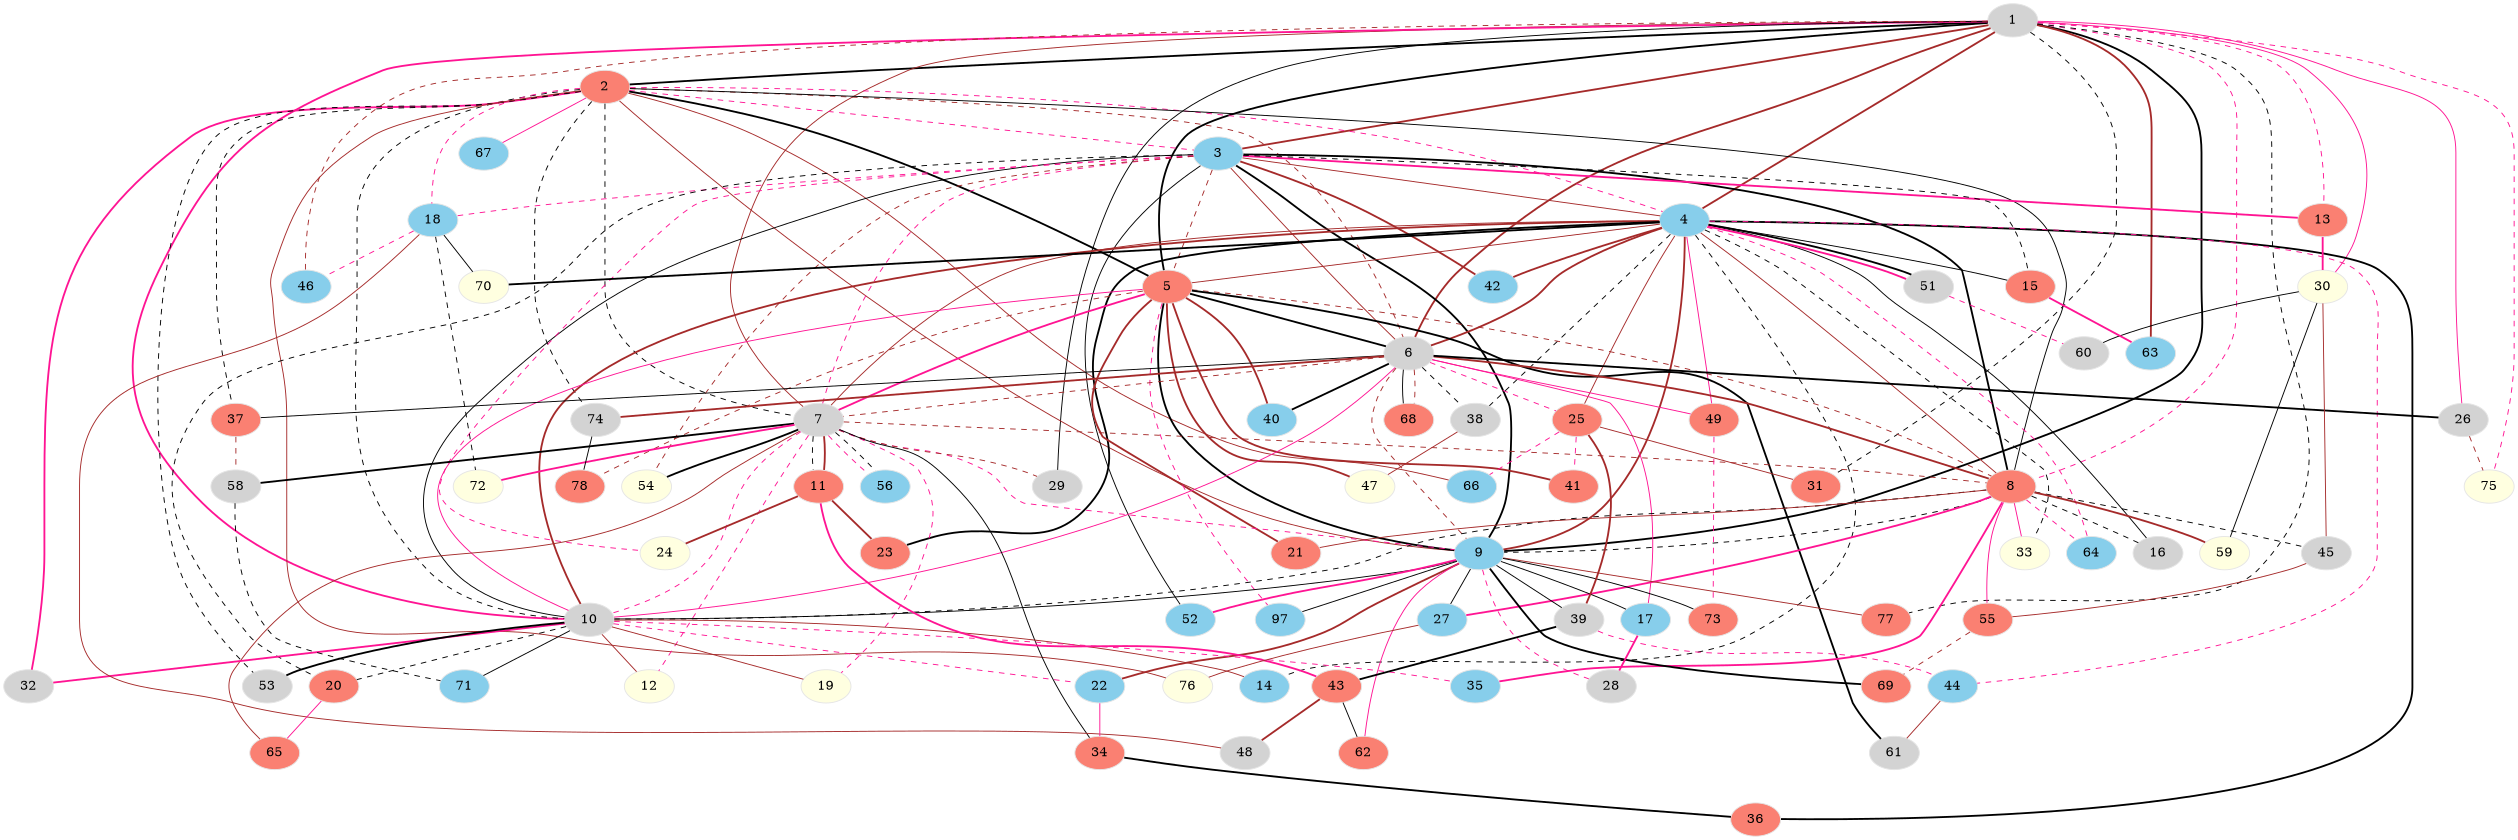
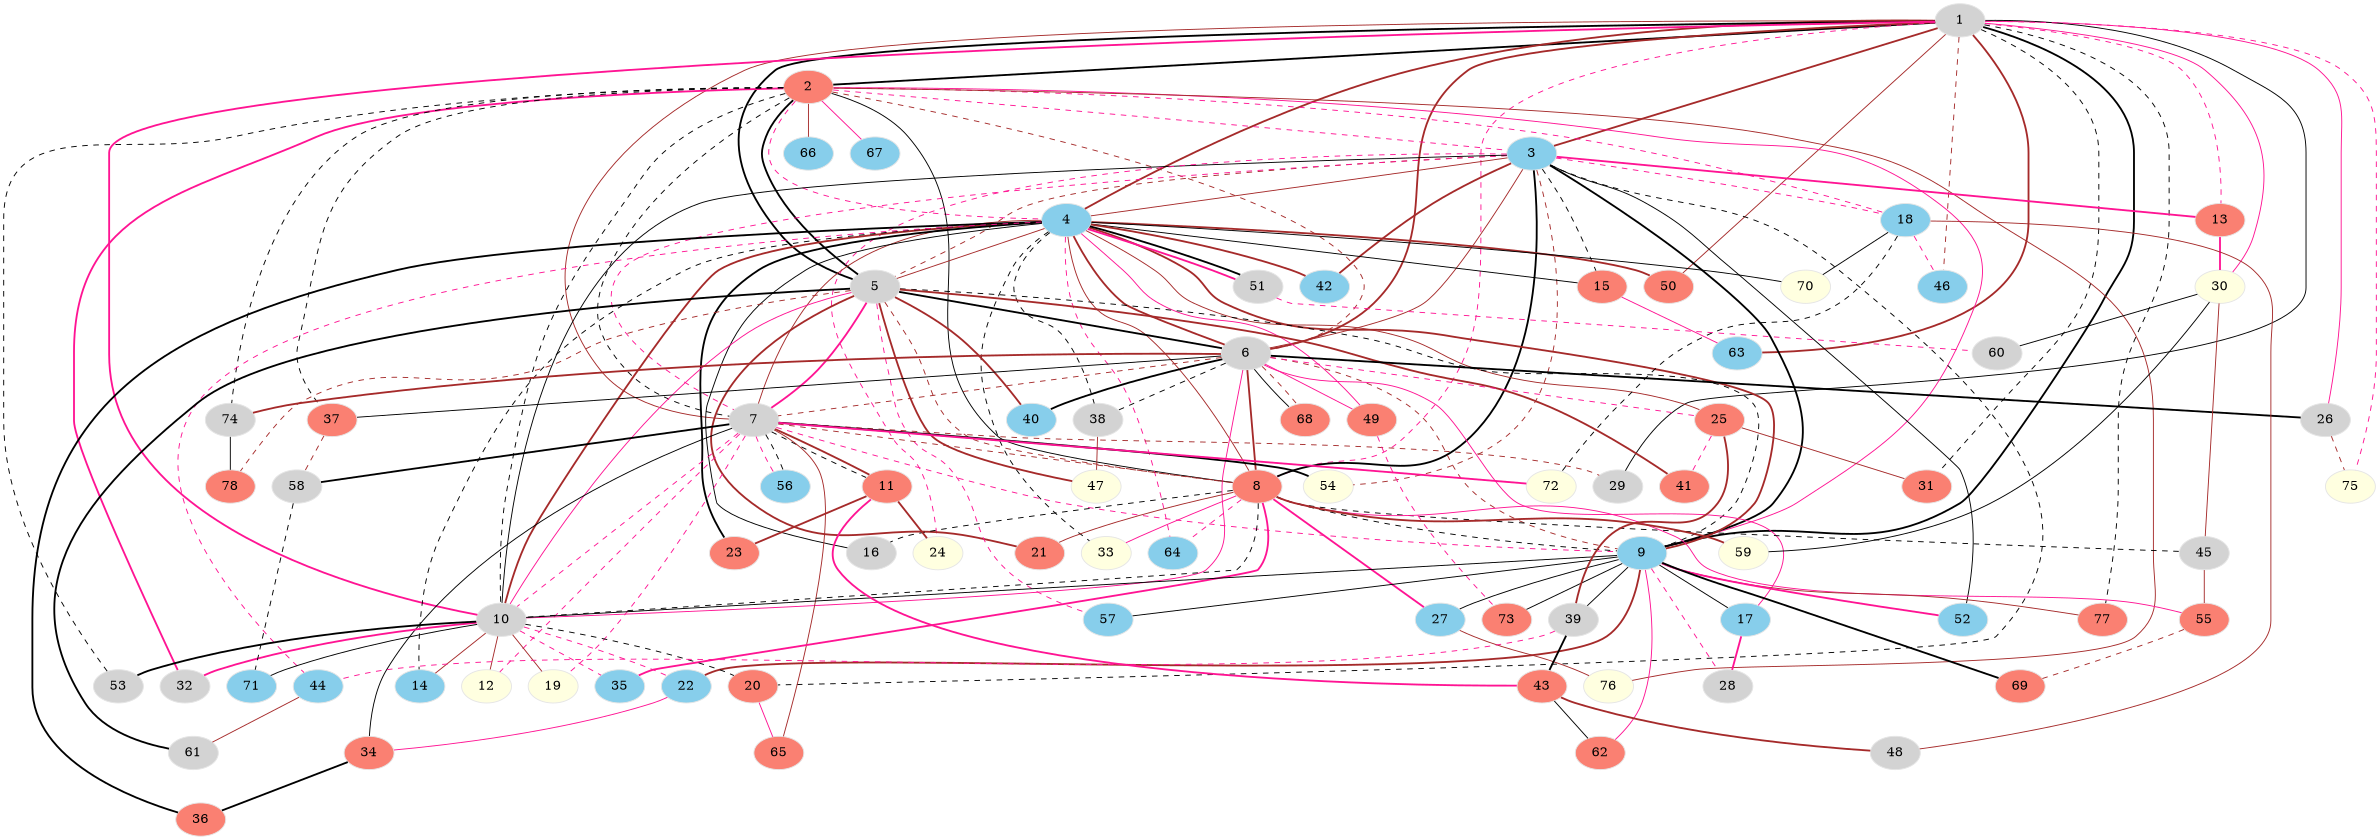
edge "4" -- "70": style bold -> solid
node "5": fillcolor salmon -> lightgrey
node "50": added
edge "15" -- "63": style bold -> solid
edge "2" -- "9": color brown -> deeppink
edge "25" -- "66": removed
edge "5" -- "9": style bold -> dashed
node "97": label "97" -> "57"
